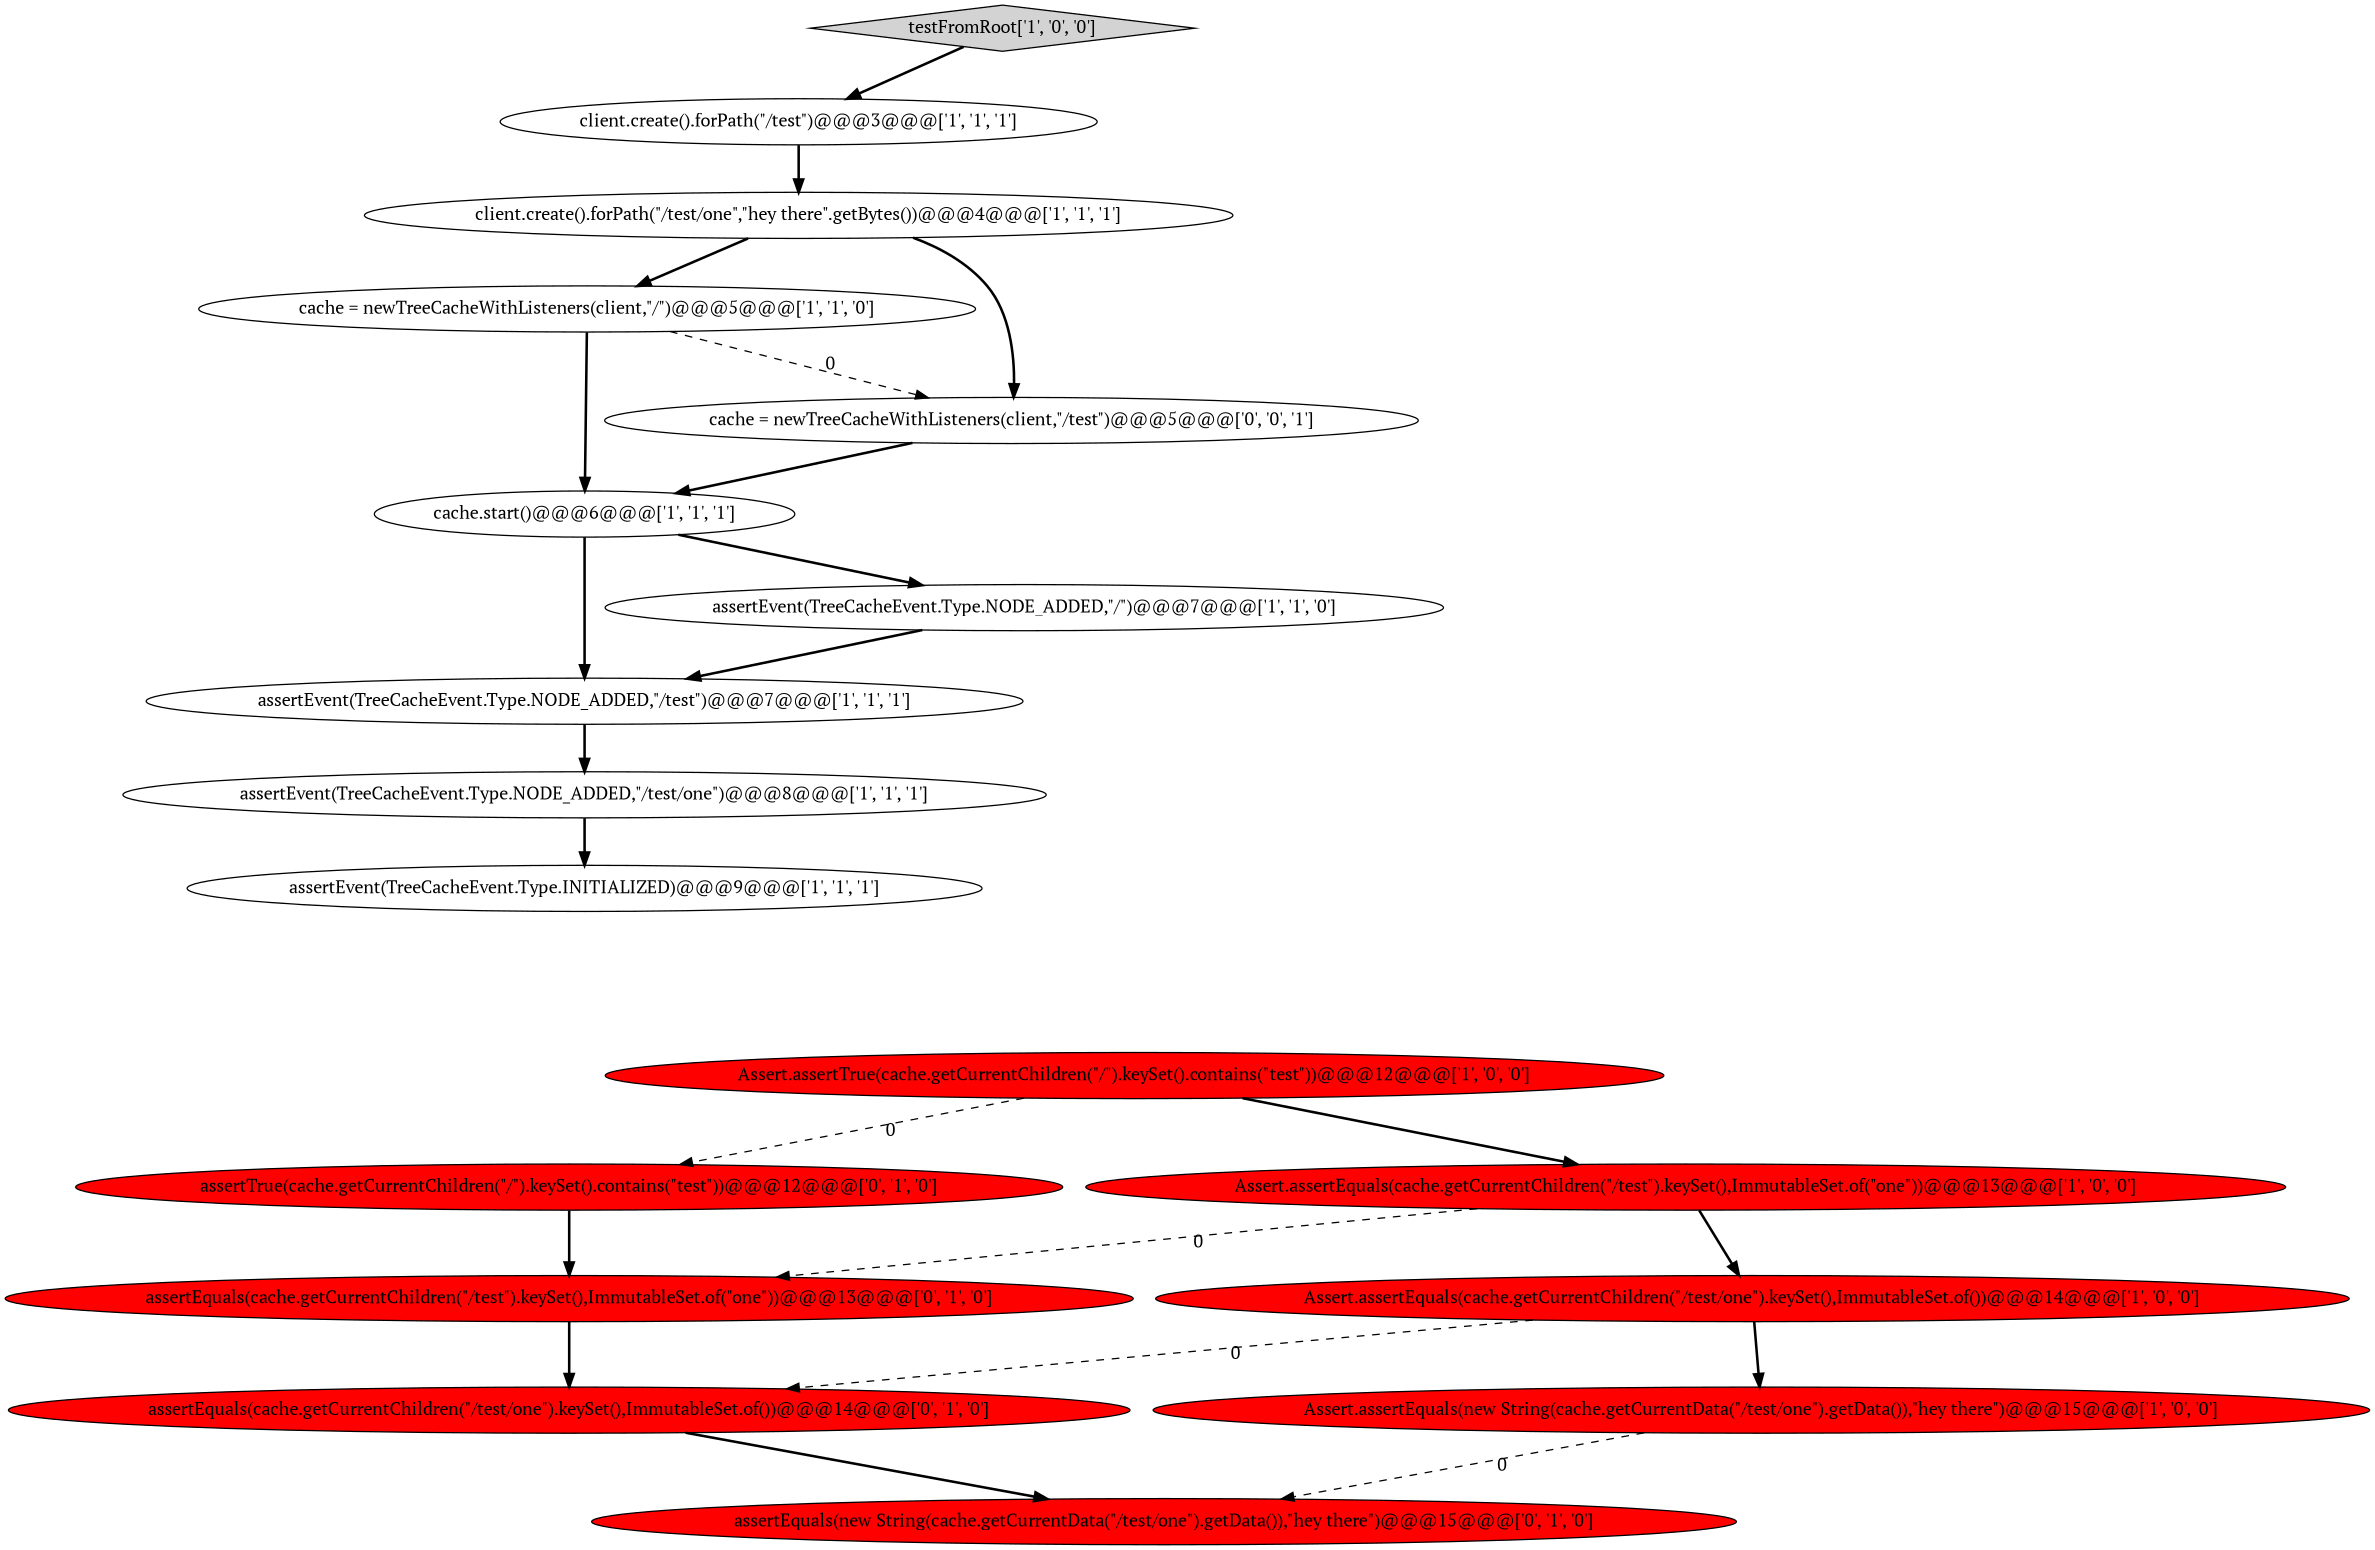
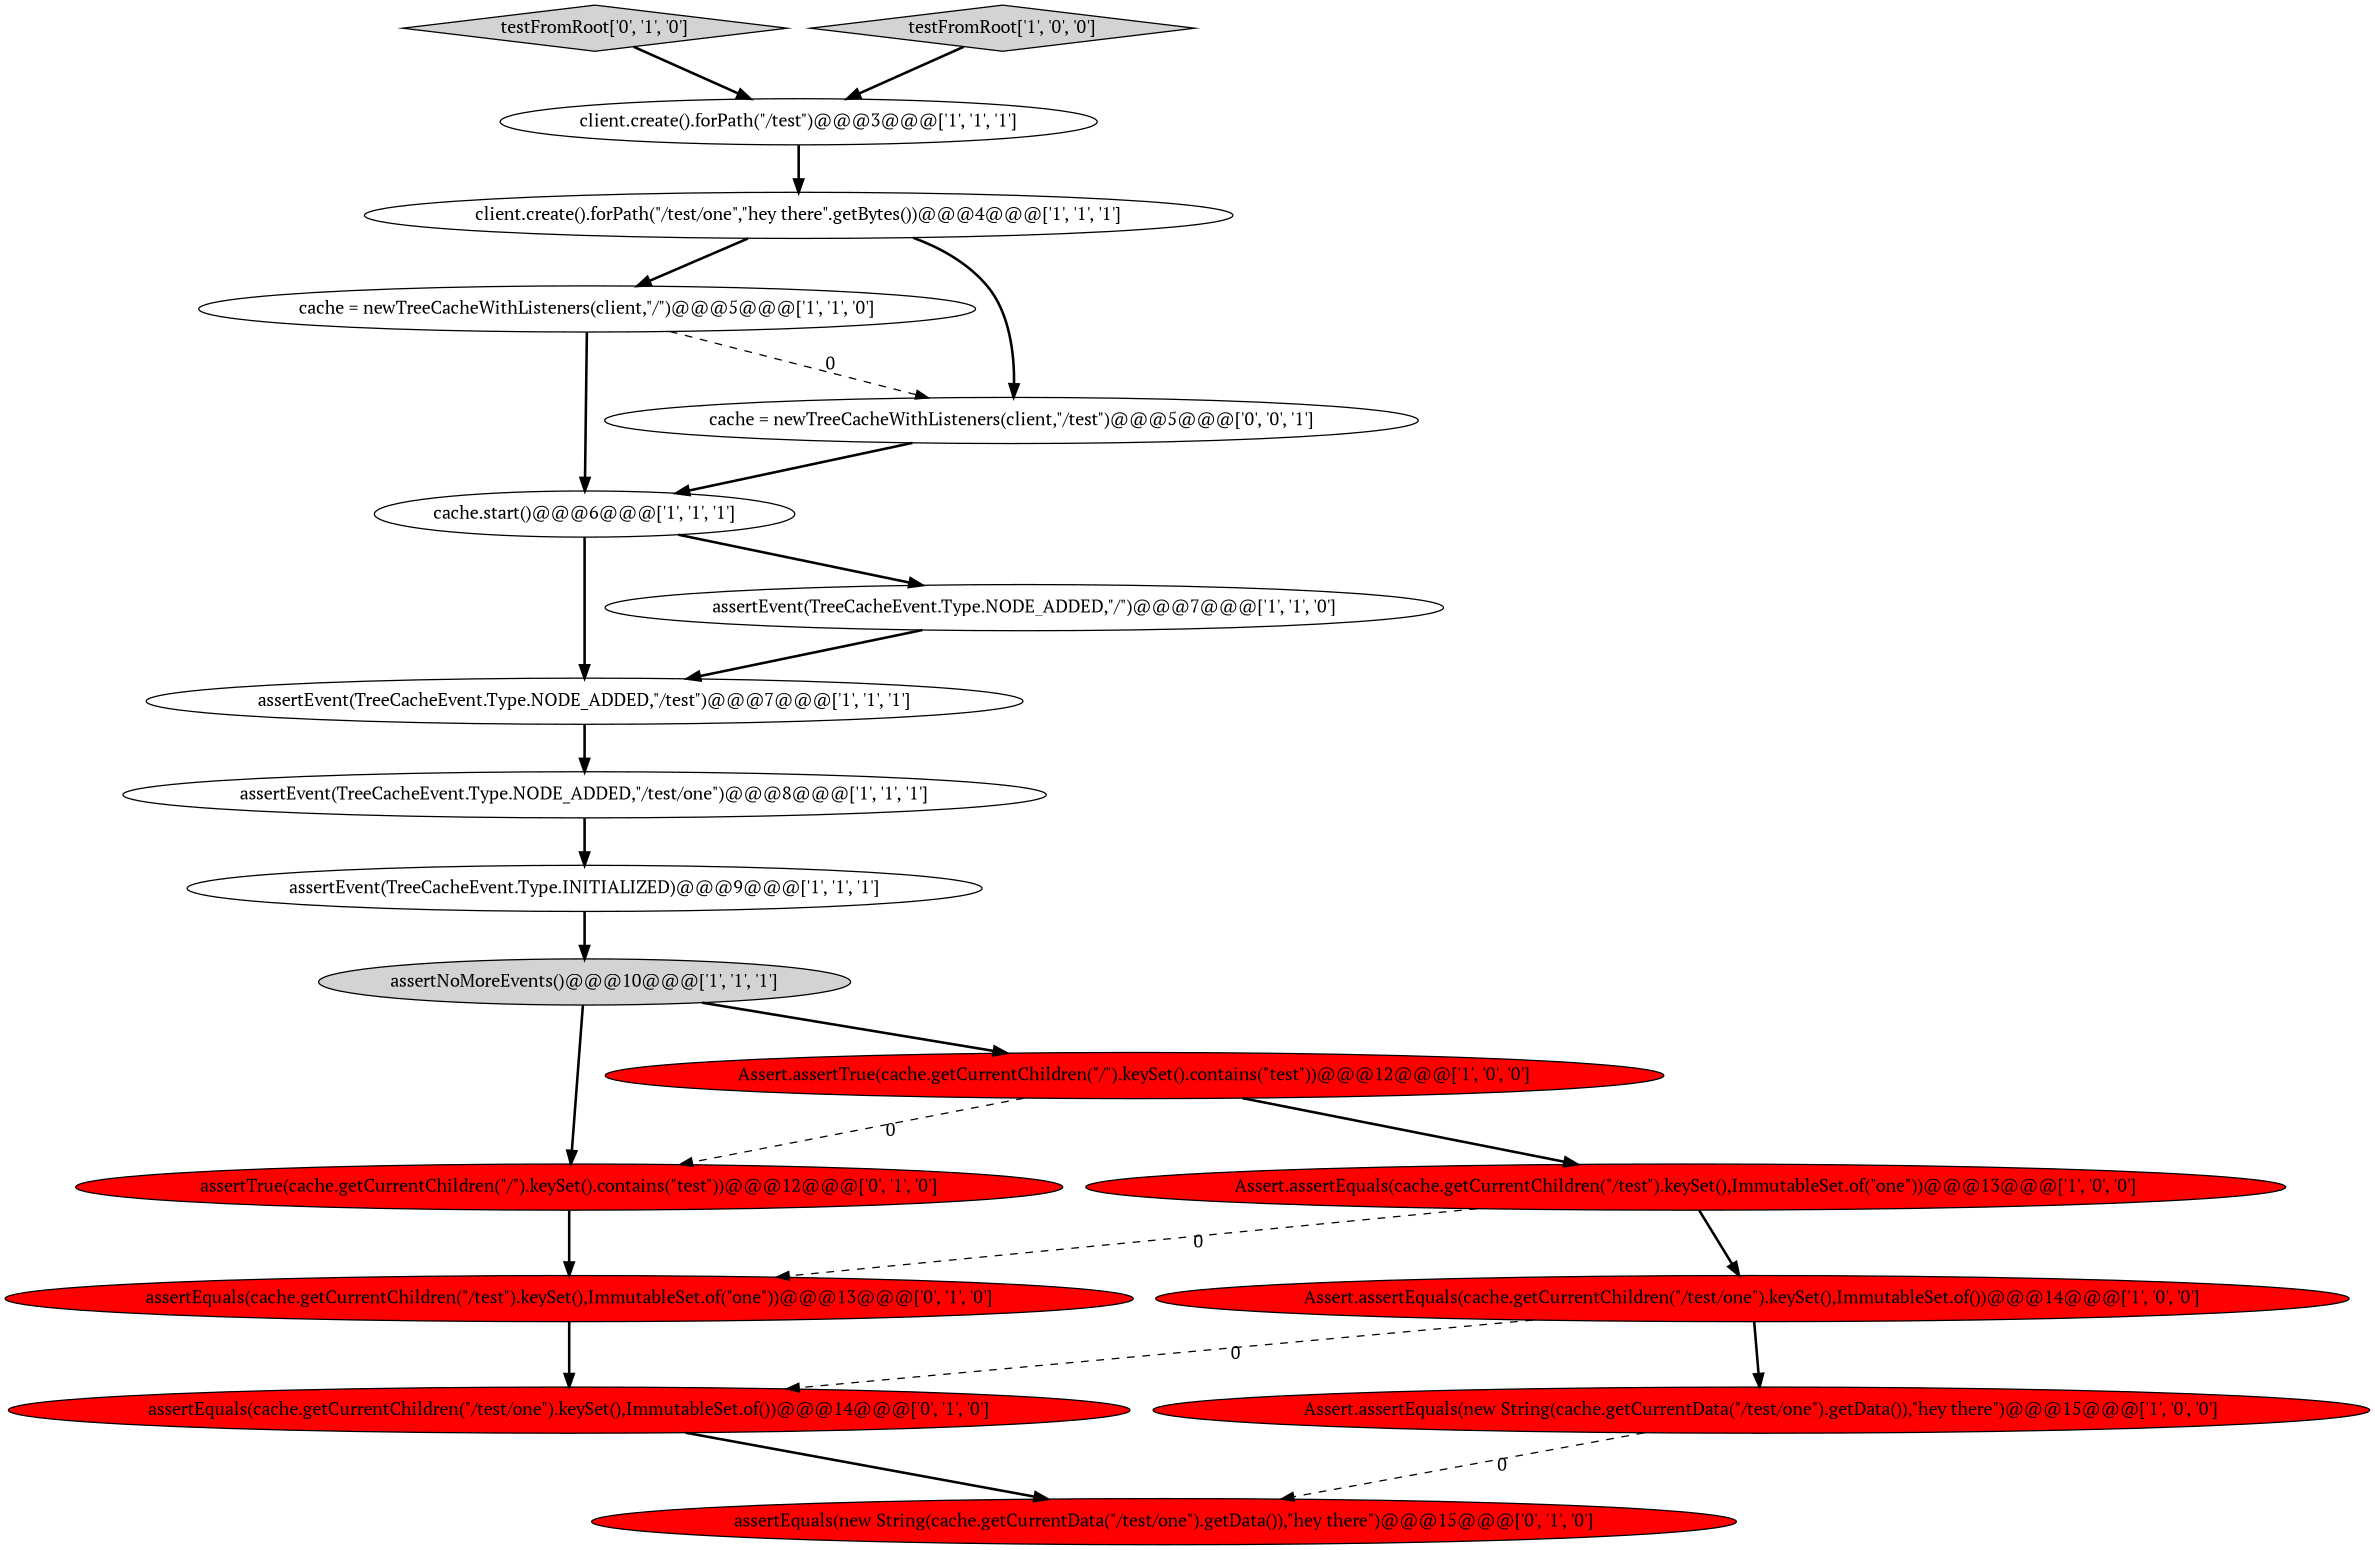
node "testFromRoot['0', '1', '0']": added
node "assertNoMoreEvents()@@@10@@@['1', '1', '1']": added
